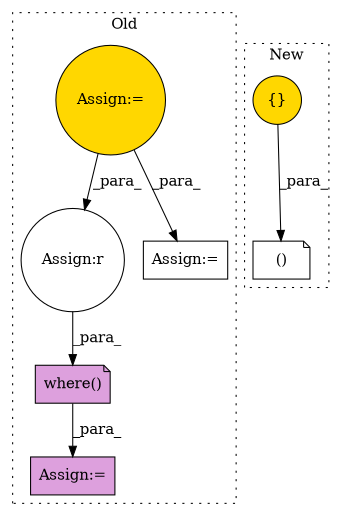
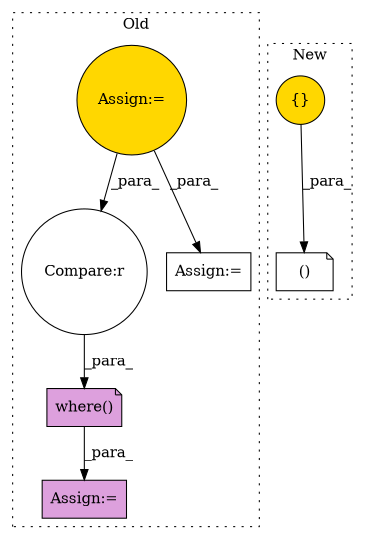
node "Assign:r": label "Assign:r" -> "Compare:r"
